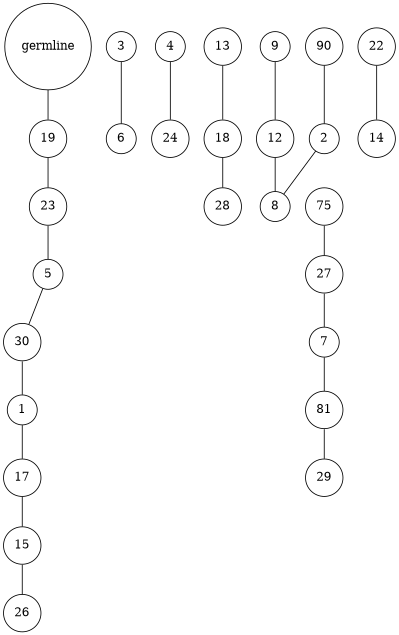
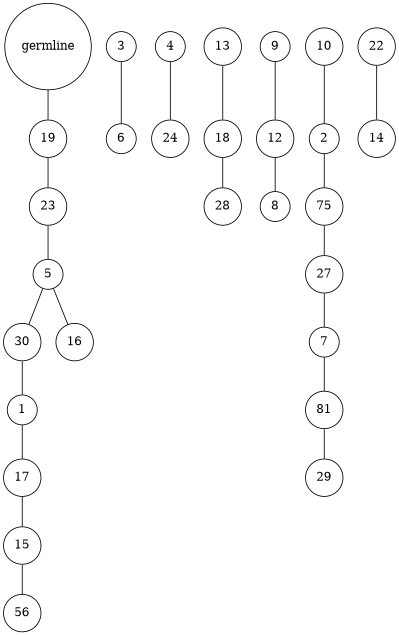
node "90": label "90" -> "10"
edge "2" -- "8": now "2" -- "75"
node "16": added
node "26": label "26" -> "56"
